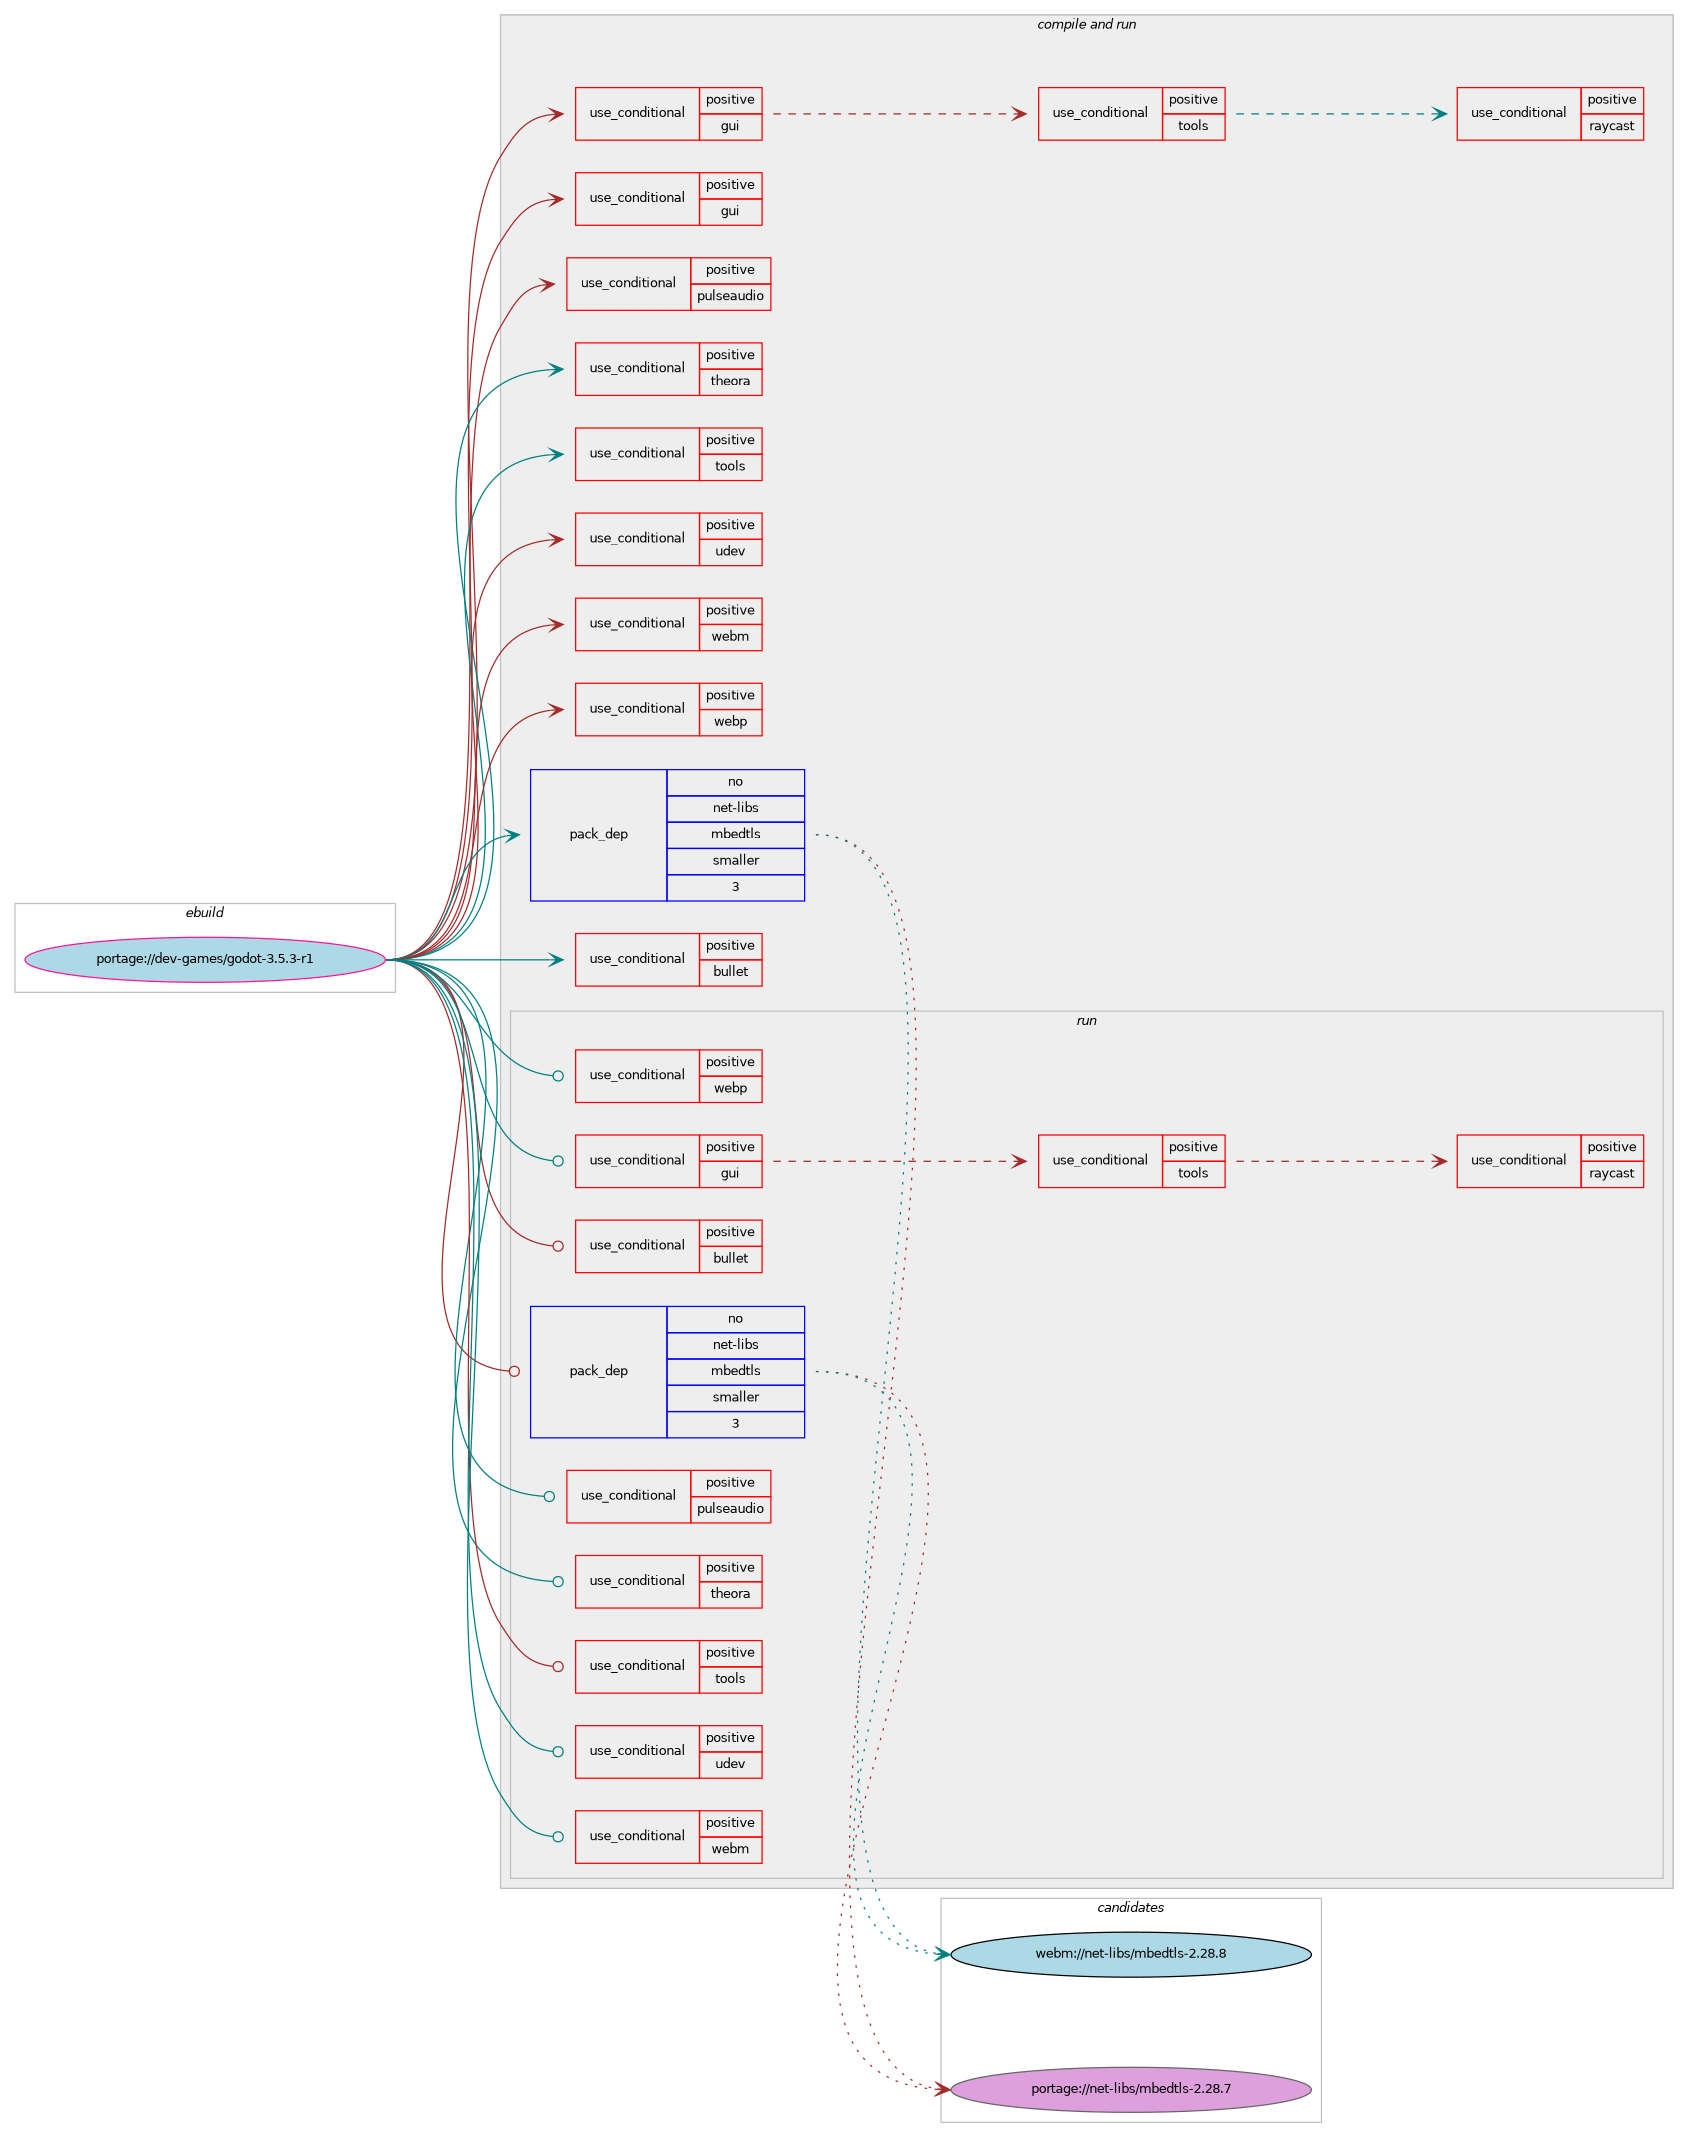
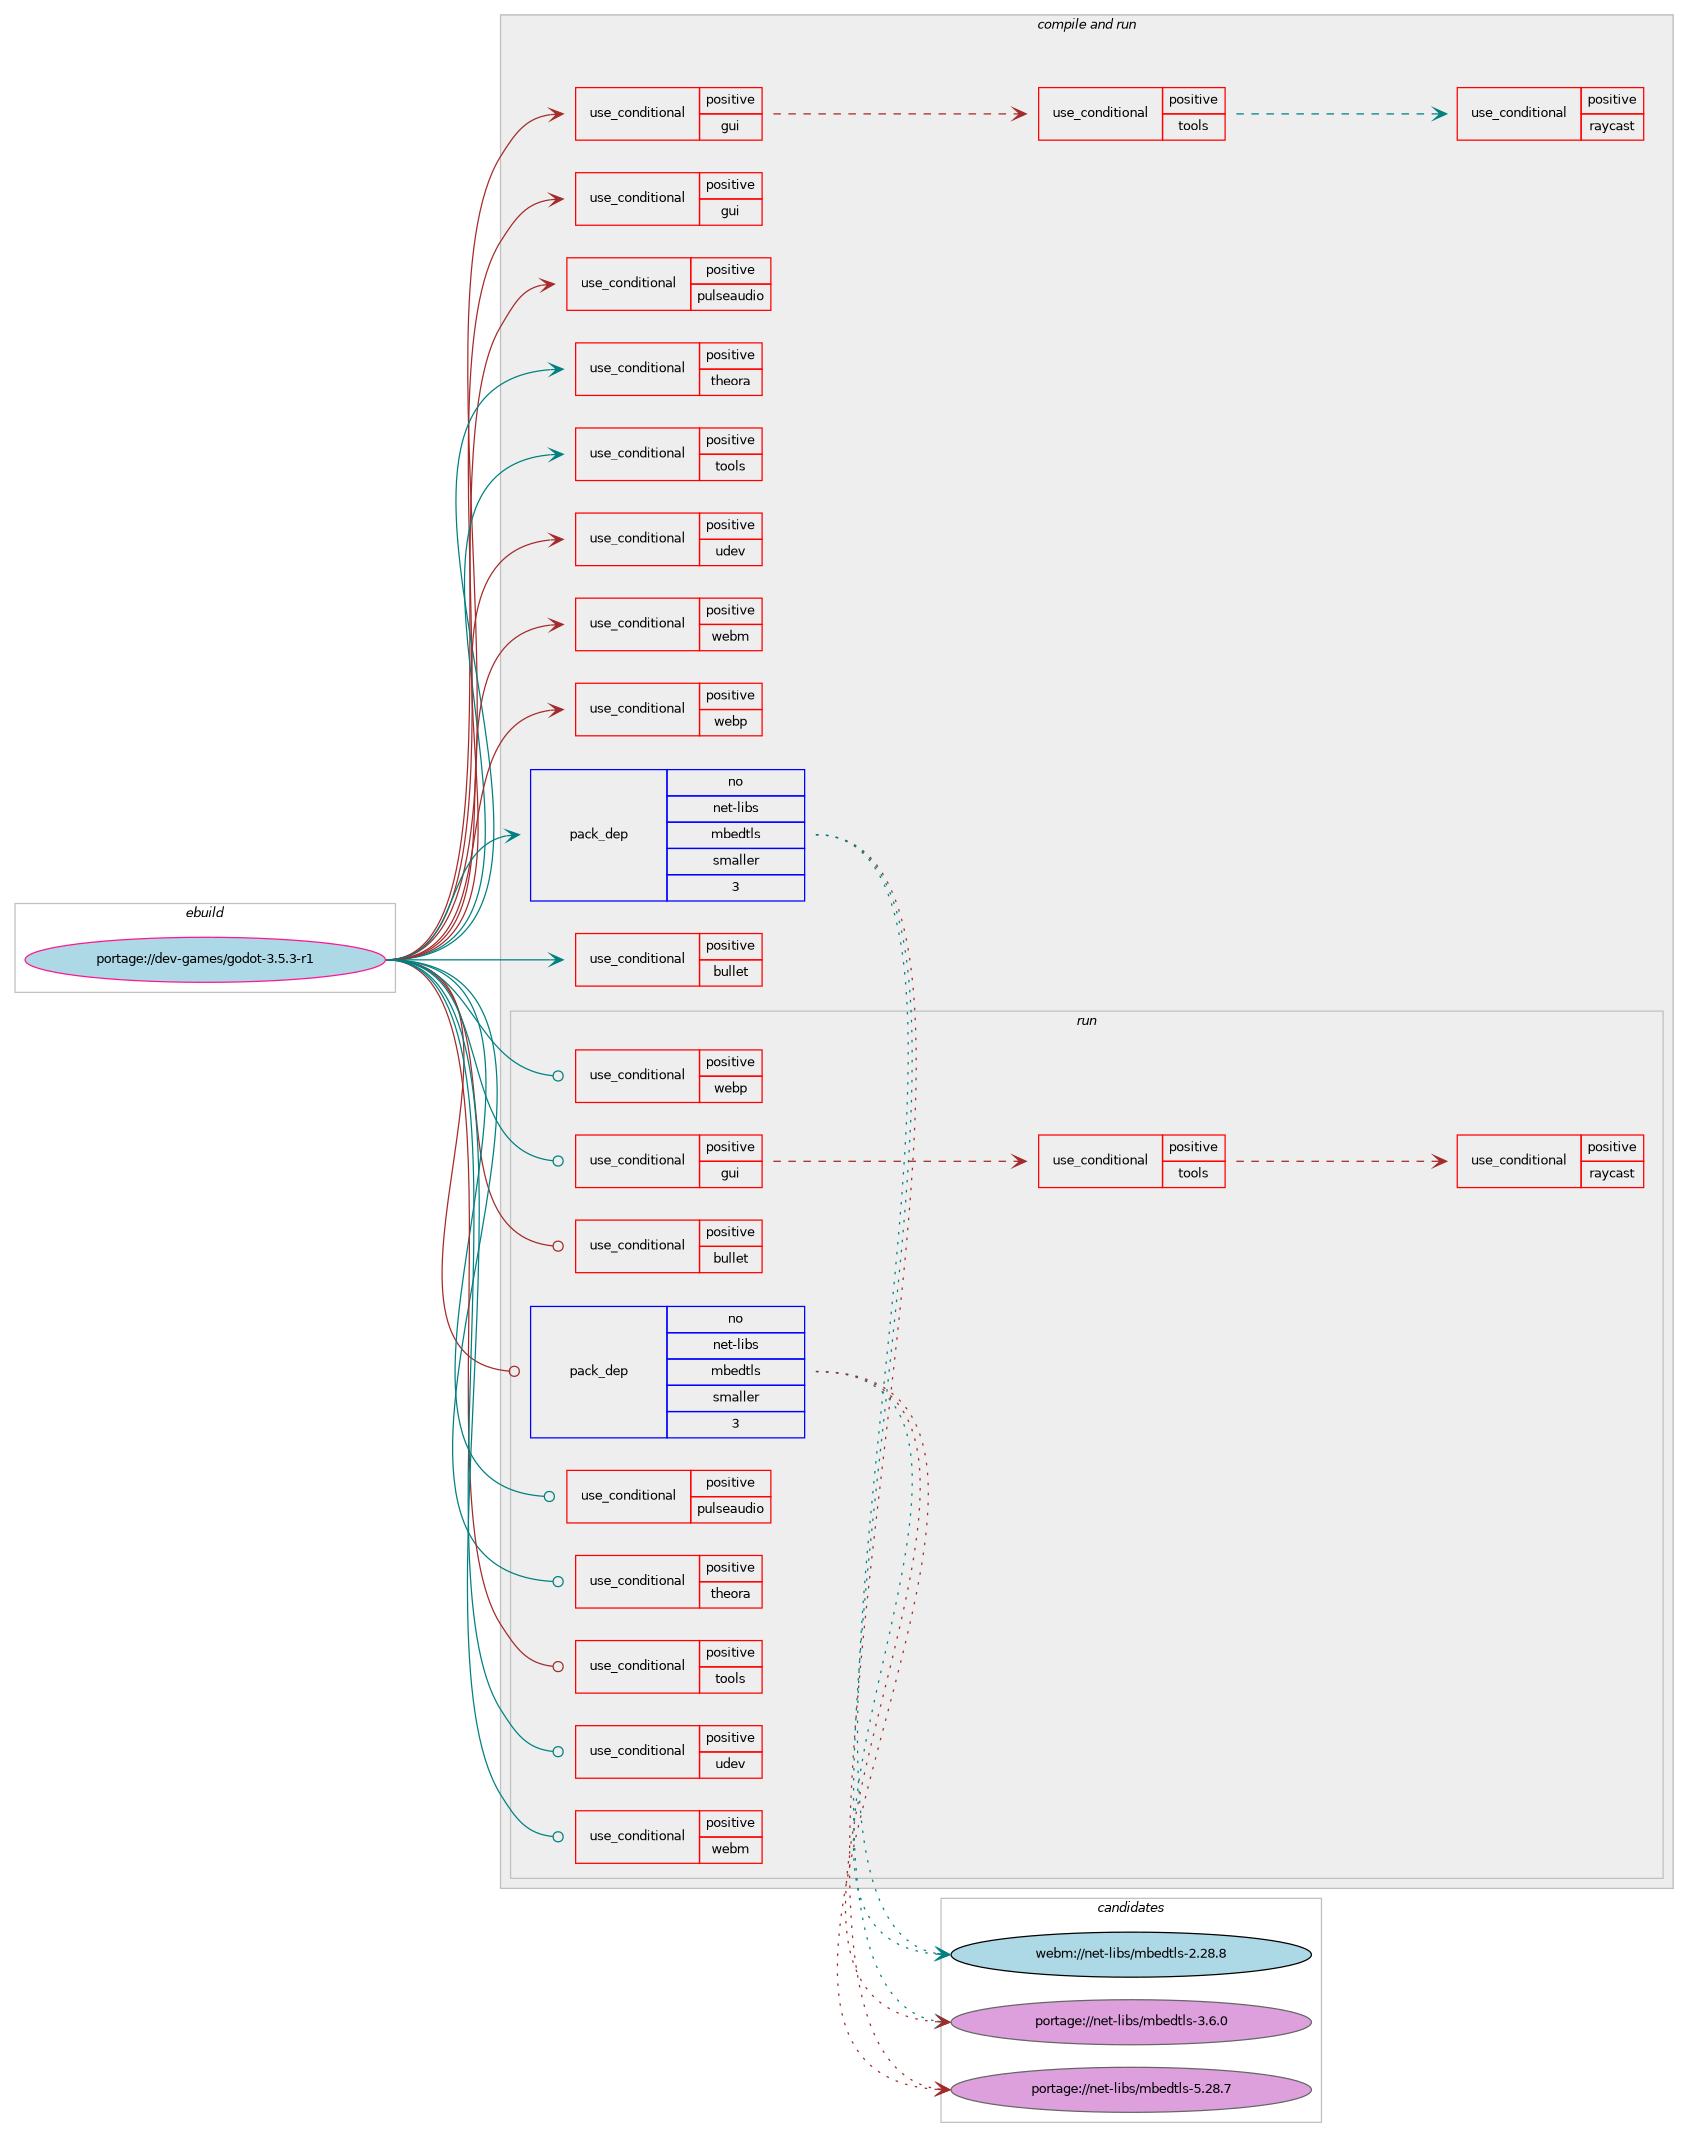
node "portage://net-libs/mbedtls-3.6.0": added
node "portage://net-libs/mbedtls-2.28.7": label "portage://net-libs/mbedtls-2.28.7" -> "portage://net-libs/mbedtls-5.28.7"
